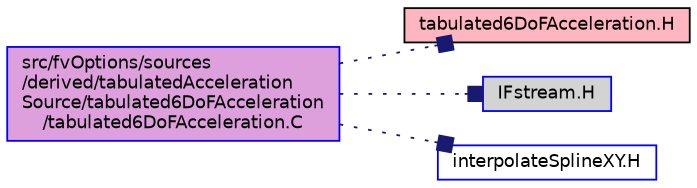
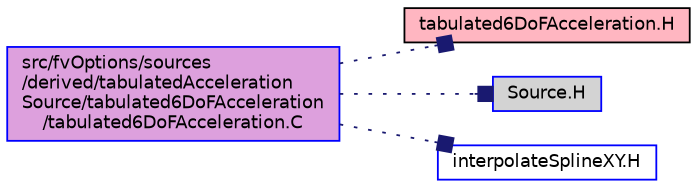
node "IFstream.H": label "IFstream.H" -> "Source.H"
